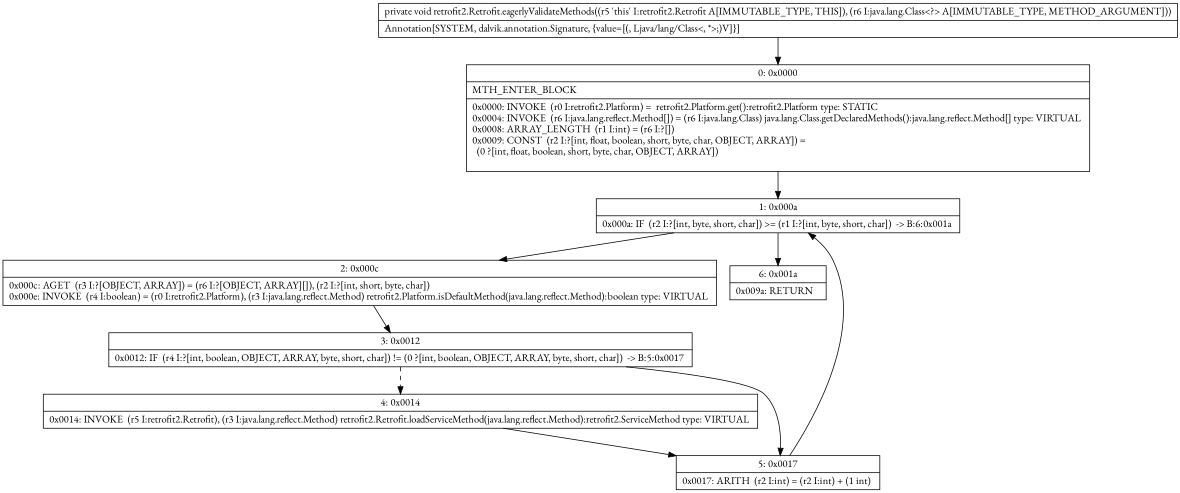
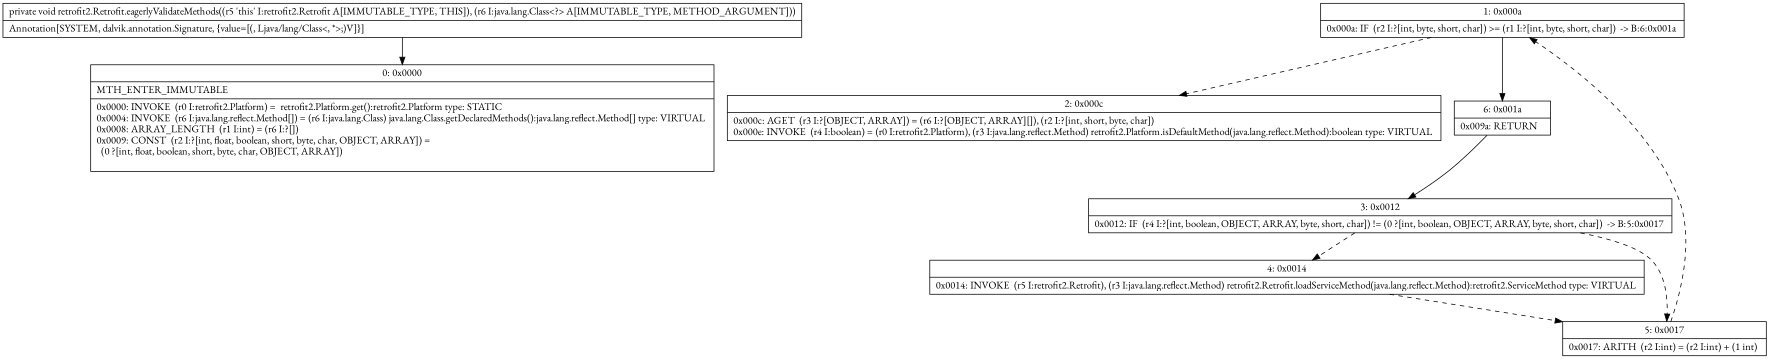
node "0: 0x0000": text "MTH_ENTER_BLOCK" -> "MTH_ENTER_IMMUTABLE"
edge "0: 0x0000" -> "1: 0x000a": removed
edge "1: 0x000a" -> "2: 0x000c": style solid -> dashed
edge "2: 0x000c" -> "3: 0x0012": now "6: 0x001a" -> "3: 0x0012"
edge "5: 0x0017" -> "1: 0x000a": style solid -> dashed
edge "3: 0x0012" -> "5: 0x0017": style solid -> dashed
edge "4: 0x0014" -> "5: 0x0017": style solid -> dashed
